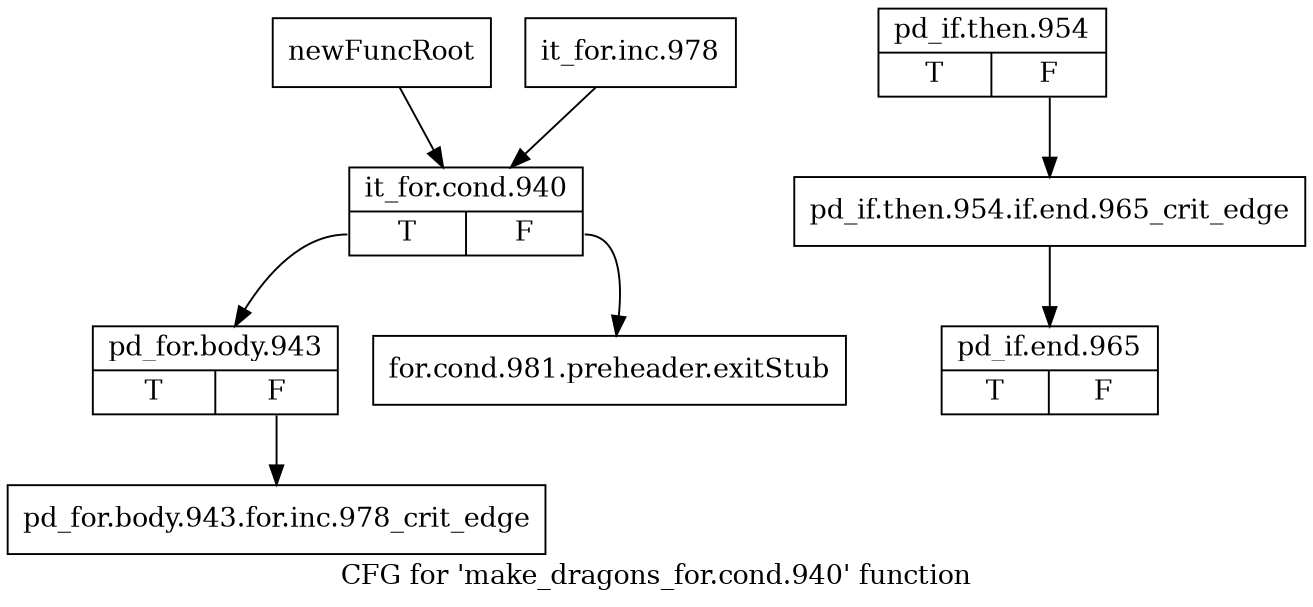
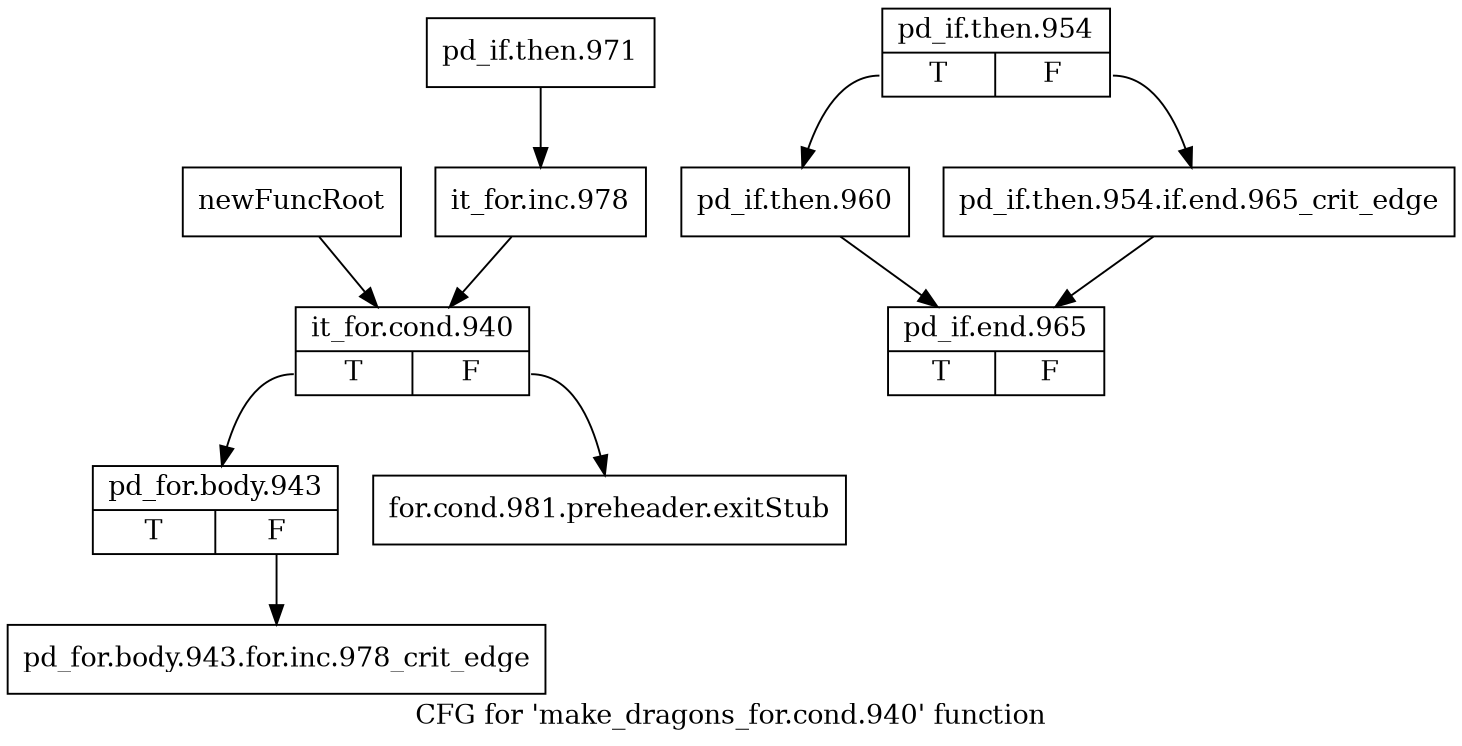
node "pd_if.then.971": added
node "pd_if.then.960": added
